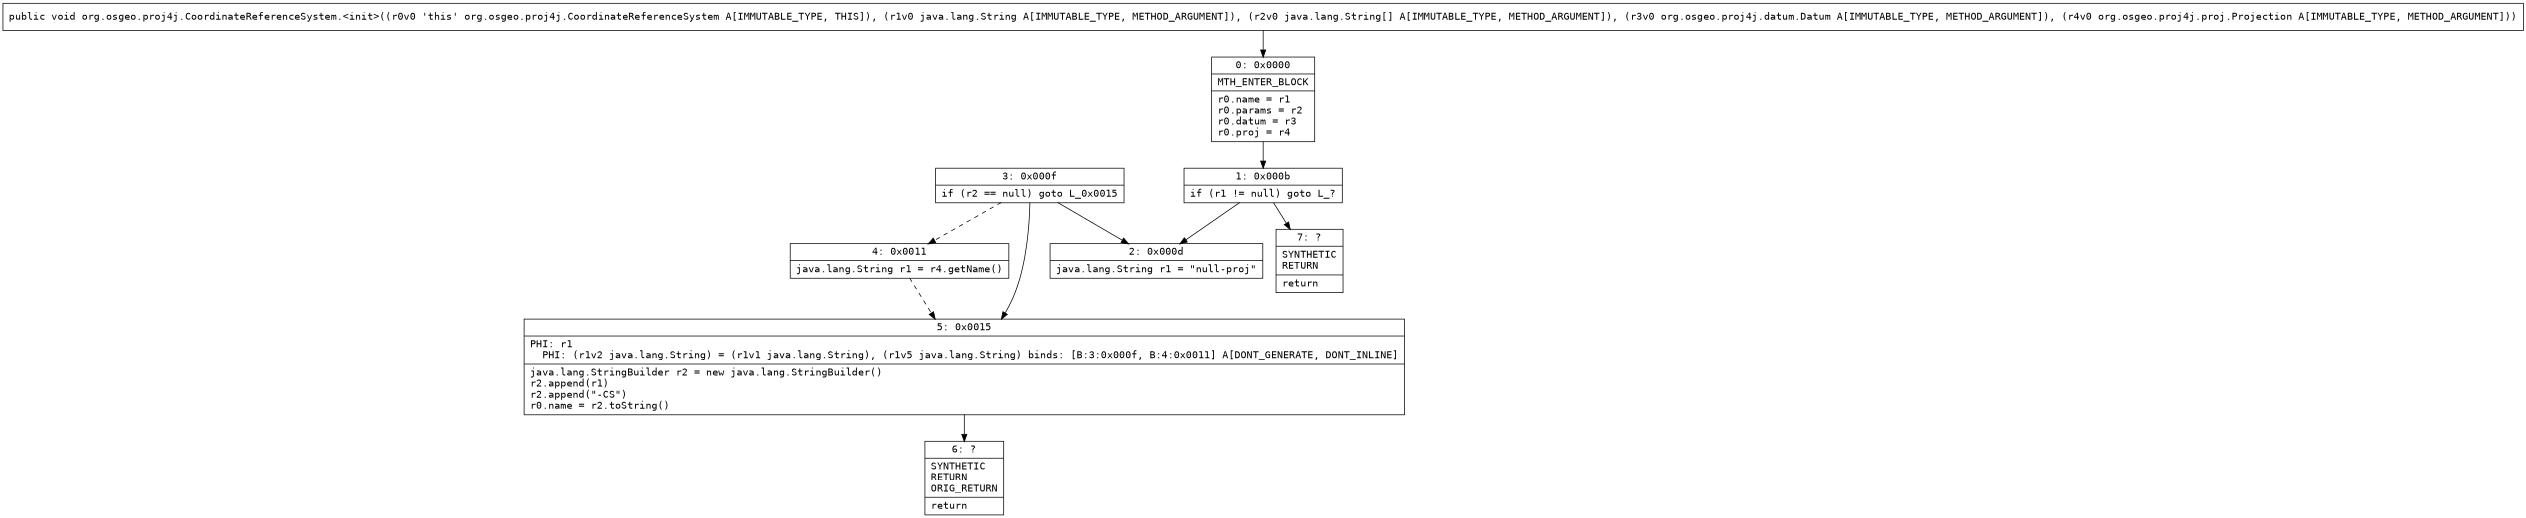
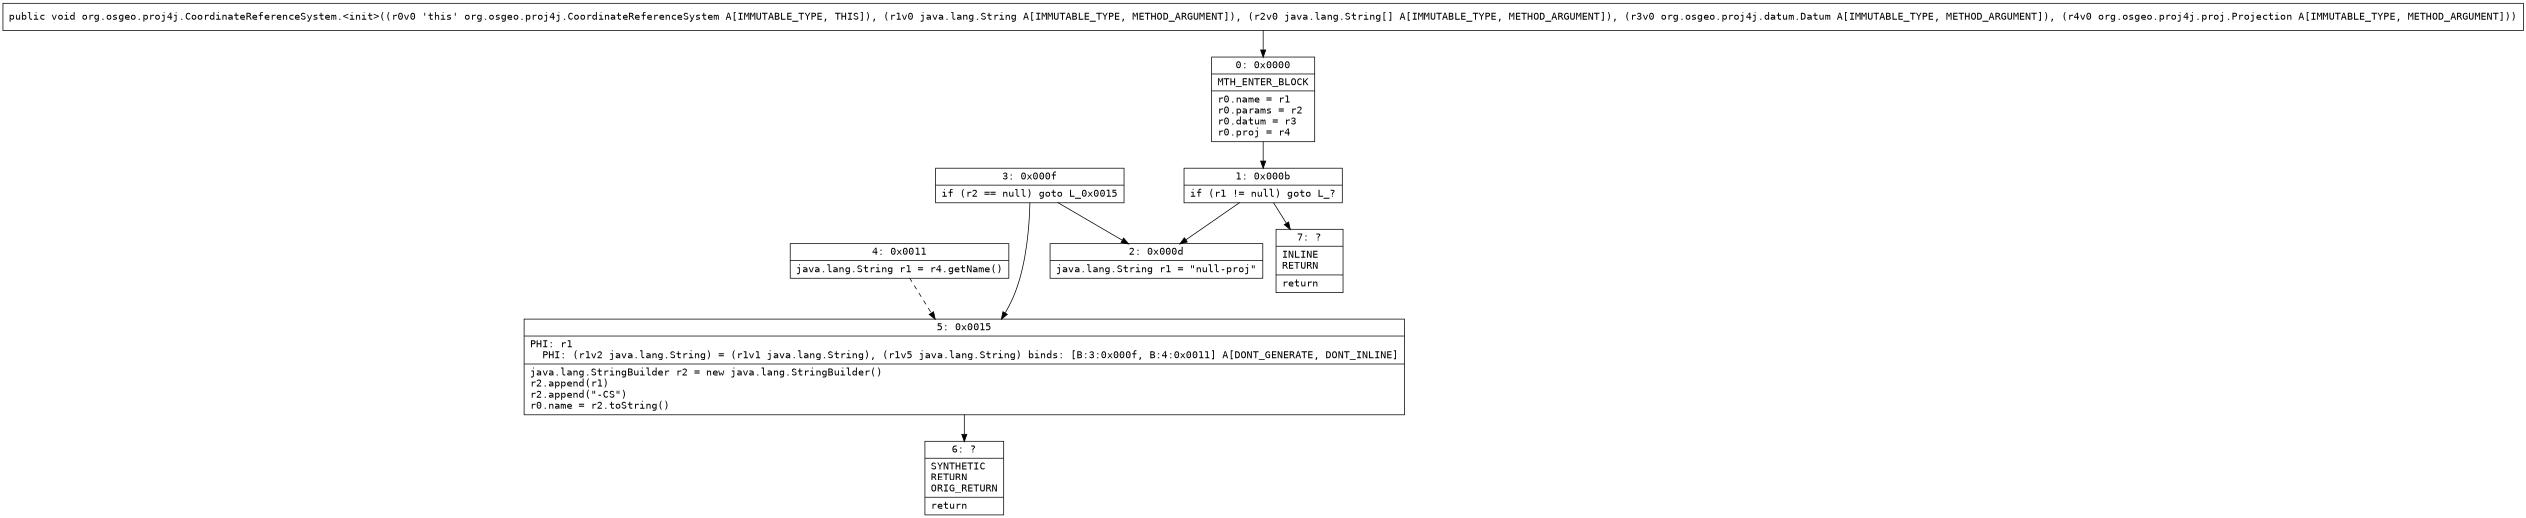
edge "3: 0x000f" -> "4: 0x0011": removed
node "7: ?": text "SYNTHETIC" -> "INLINE"
